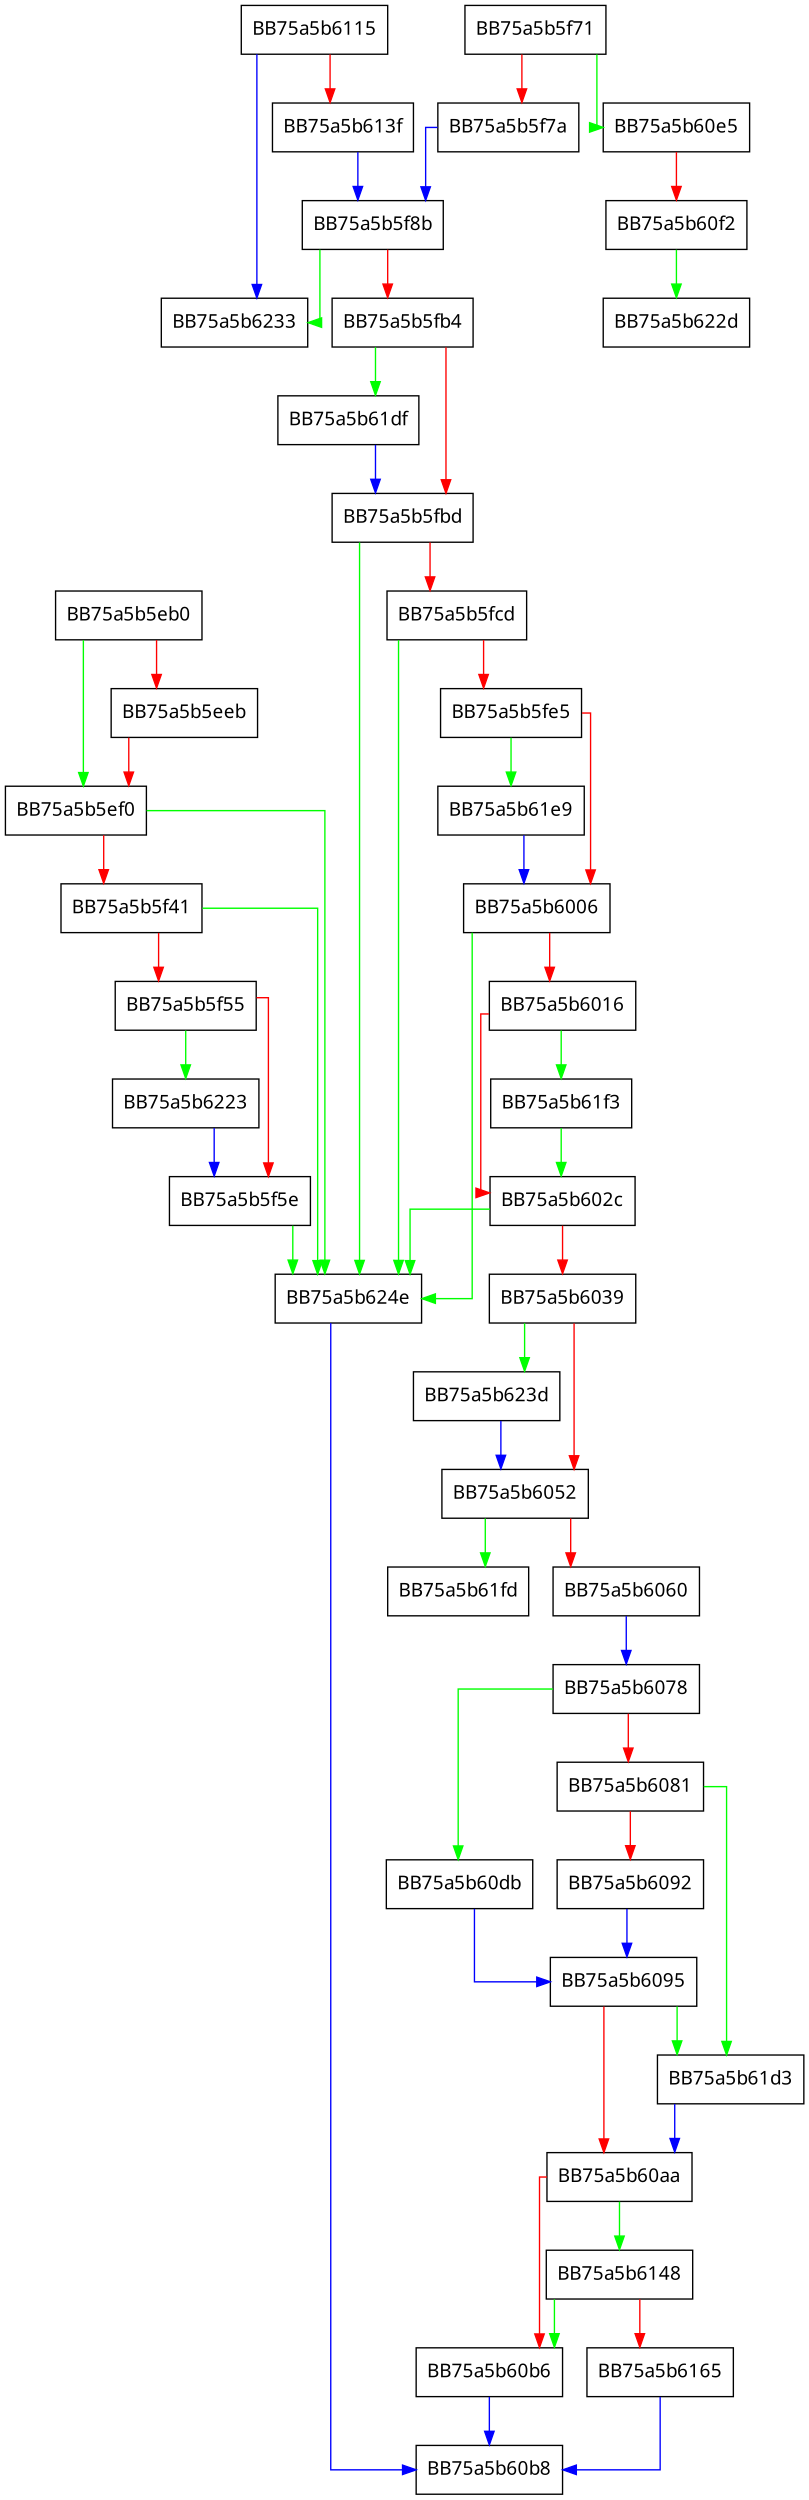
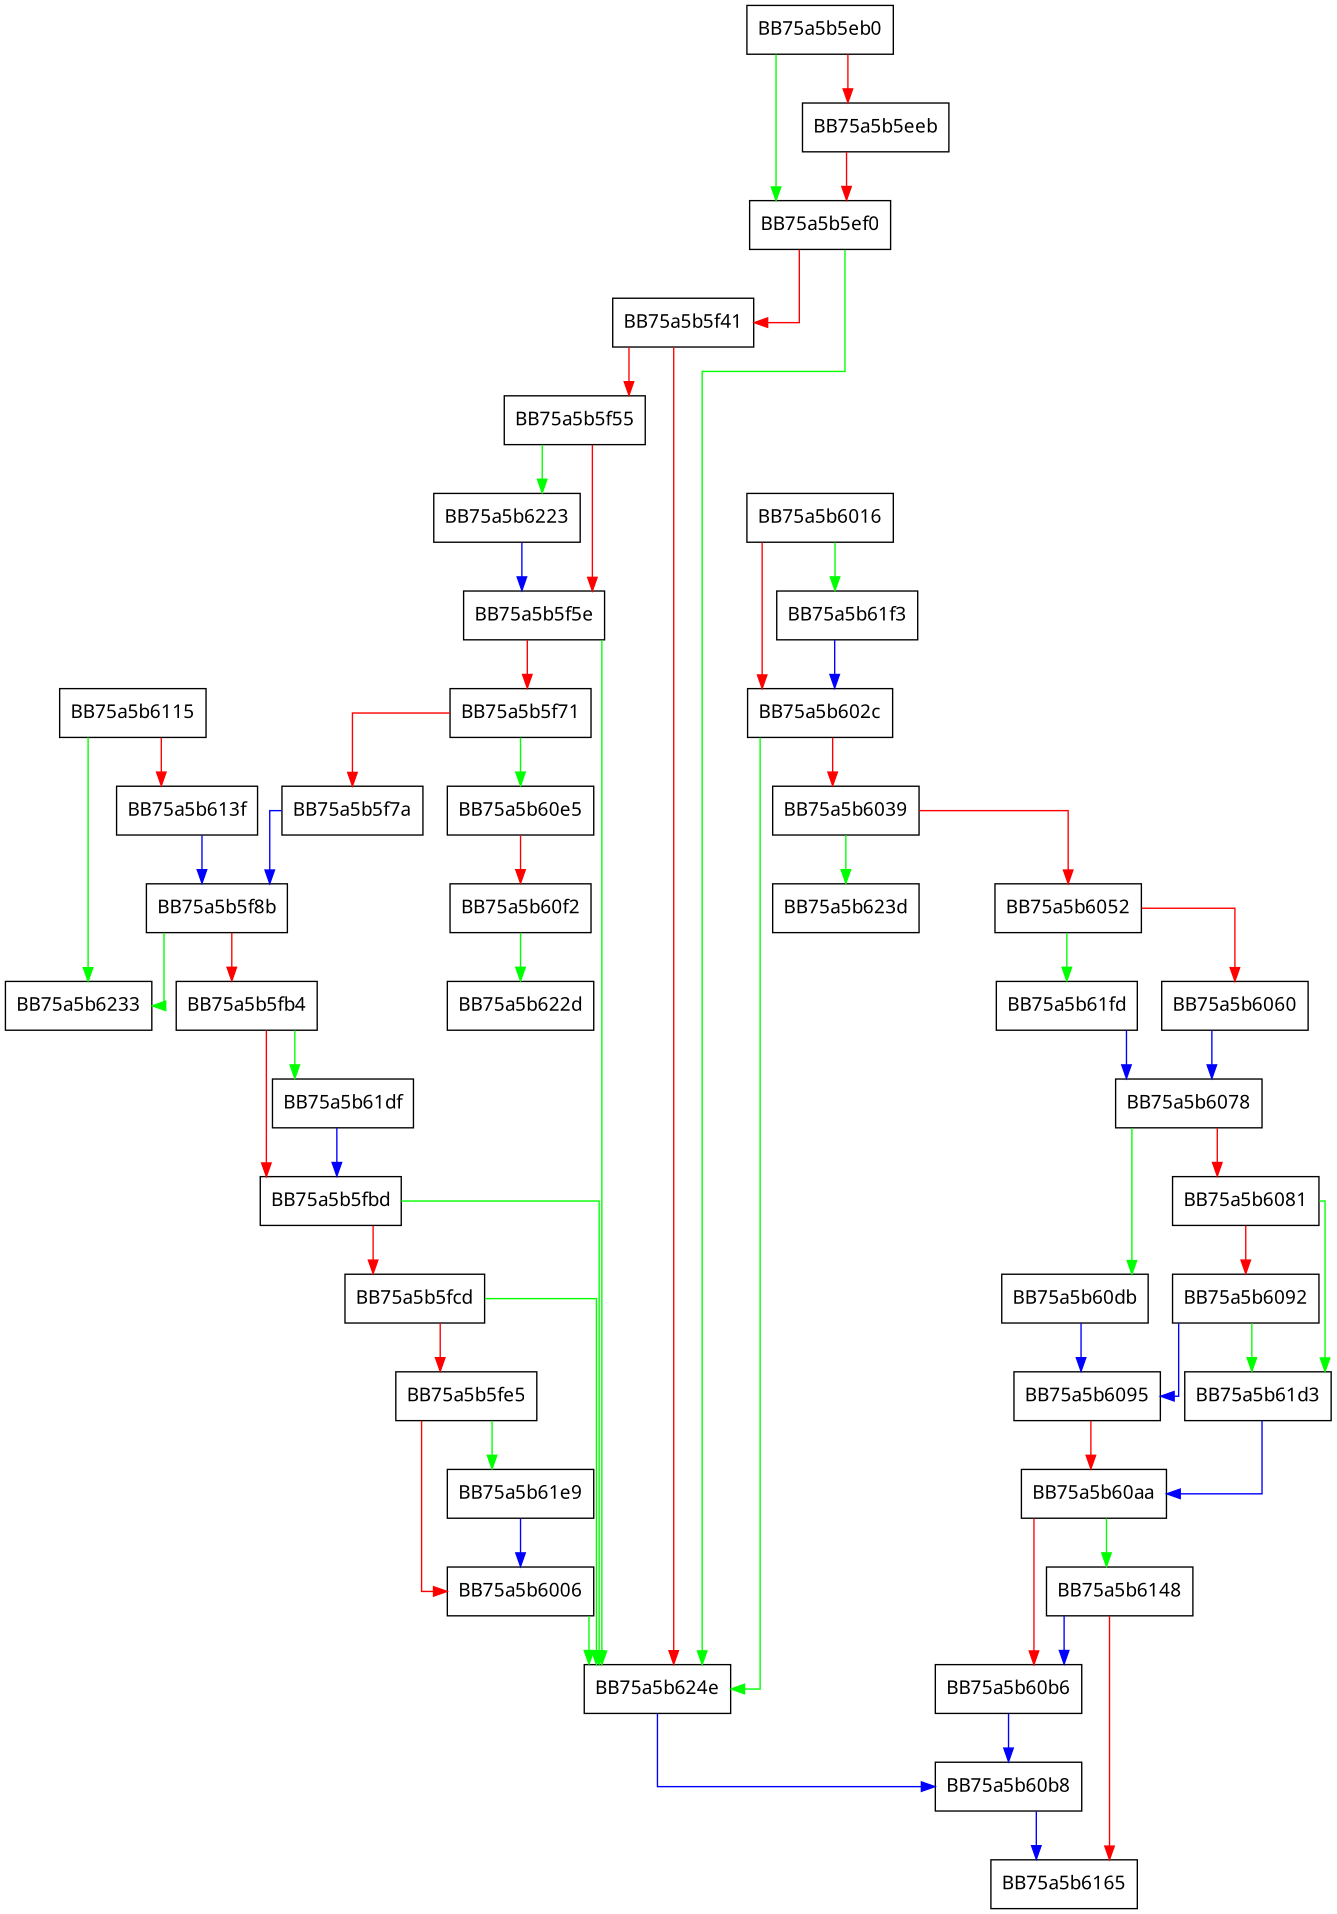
edge "BB75a5b6115" -> "BB75a5b6233": color blue -> green
edge "BB75a5b5f5e" -> "BB75a5b5f71": added
edge "BB75a5b6006" -> "BB75a5b6016": removed
edge "BB75a5b5f41" -> "BB75a5b624e": color green -> red
edge "BB75a5b61fd" -> "BB75a5b6078": added
edge "BB75a5b61f3" -> "BB75a5b602c": color green -> blue
edge "BB75a5b623d" -> "BB75a5b6052": removed
edge "BB75a5b6095" -> "BB75a5b61d3": now "BB75a5b6092" -> "BB75a5b61d3"
edge "BB75a5b6148" -> "BB75a5b60b6": color green -> blue
edge "BB75a5b6165" -> "BB75a5b60b8": reversed
